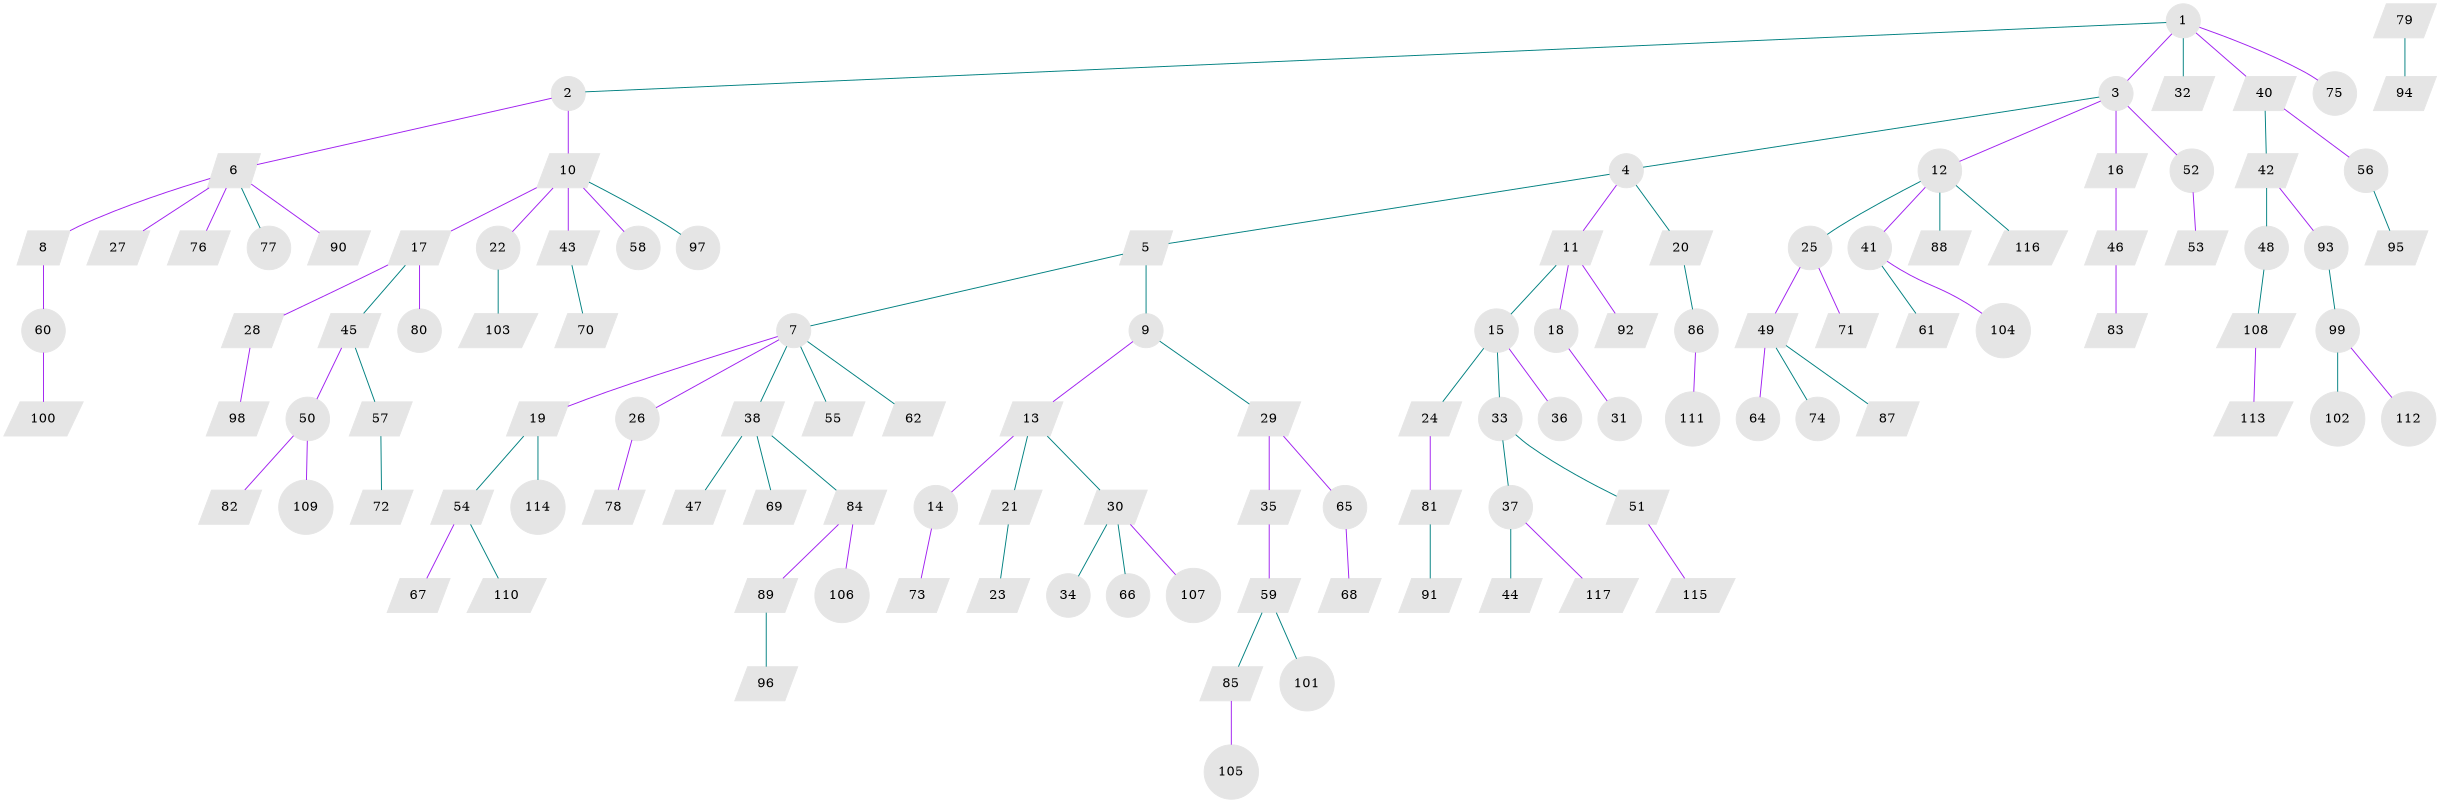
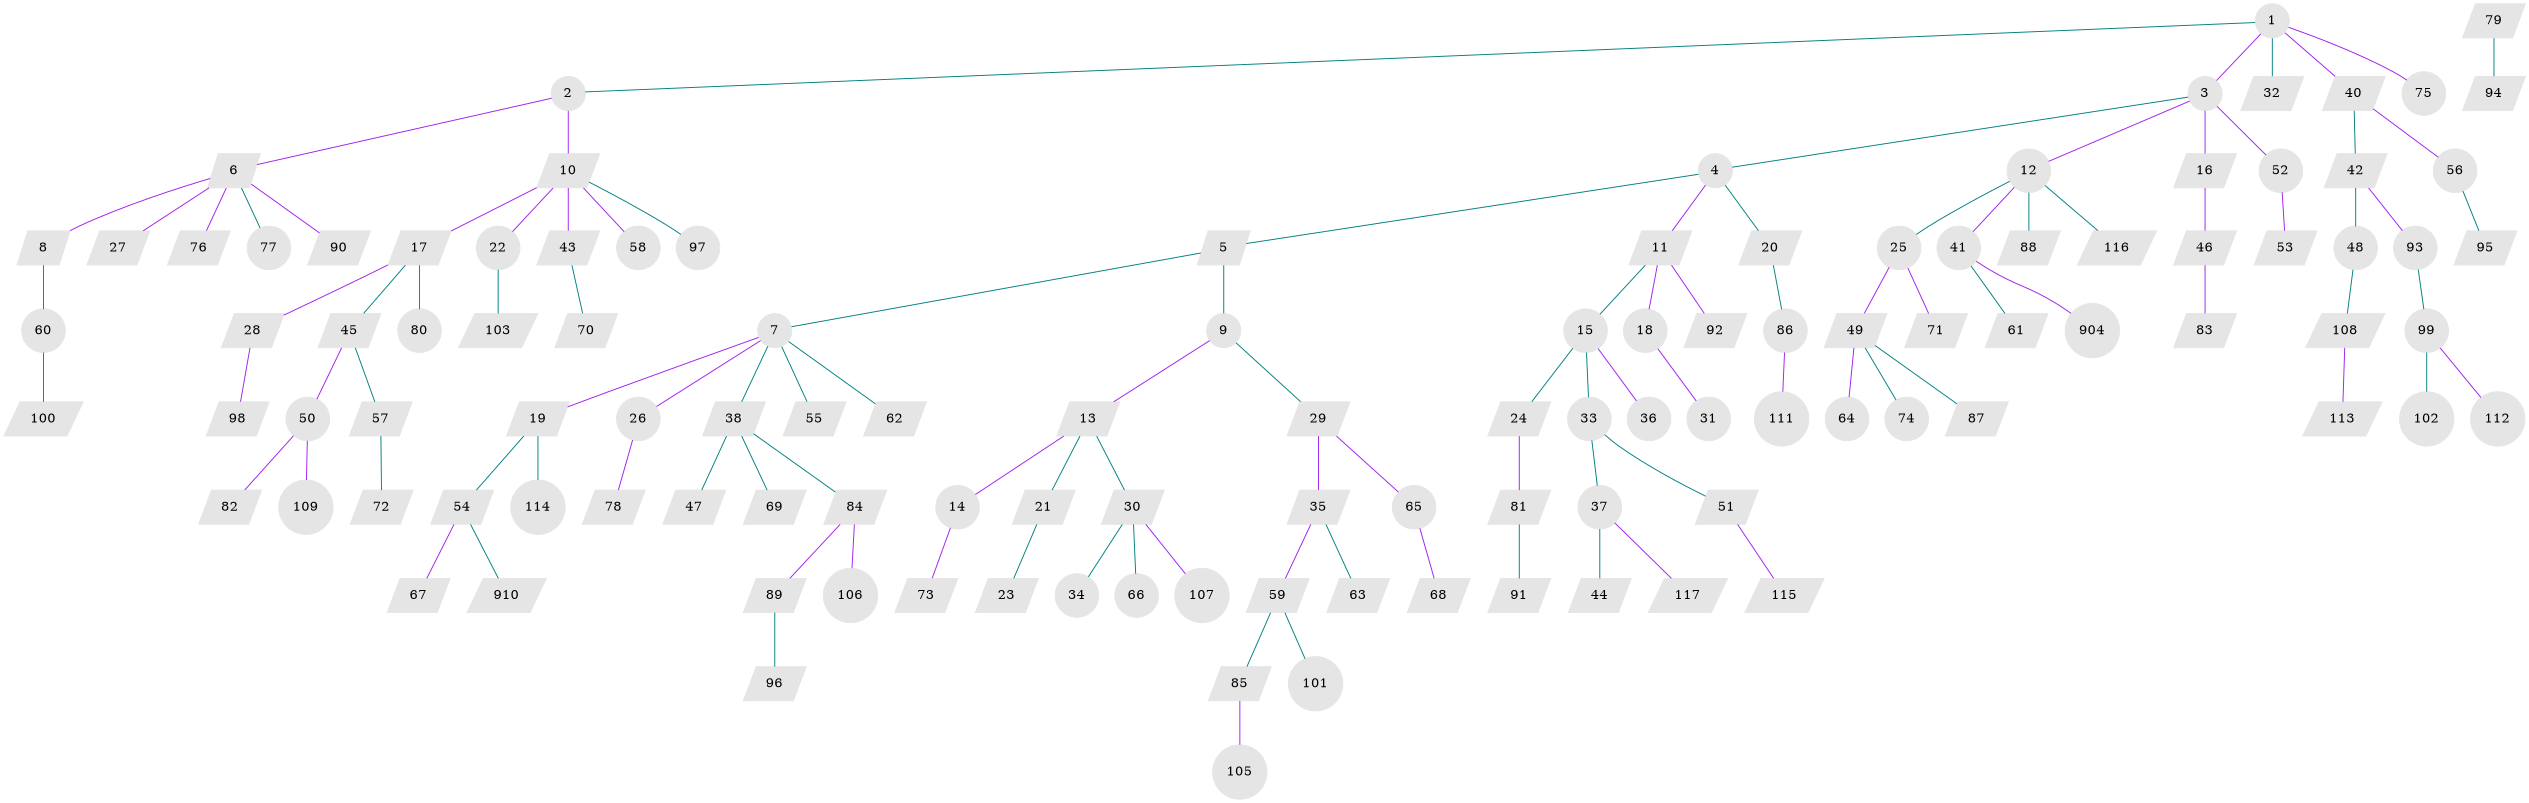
node "104": label "104" -> "904"
node "110": label "110" -> "910"
node "63": added
